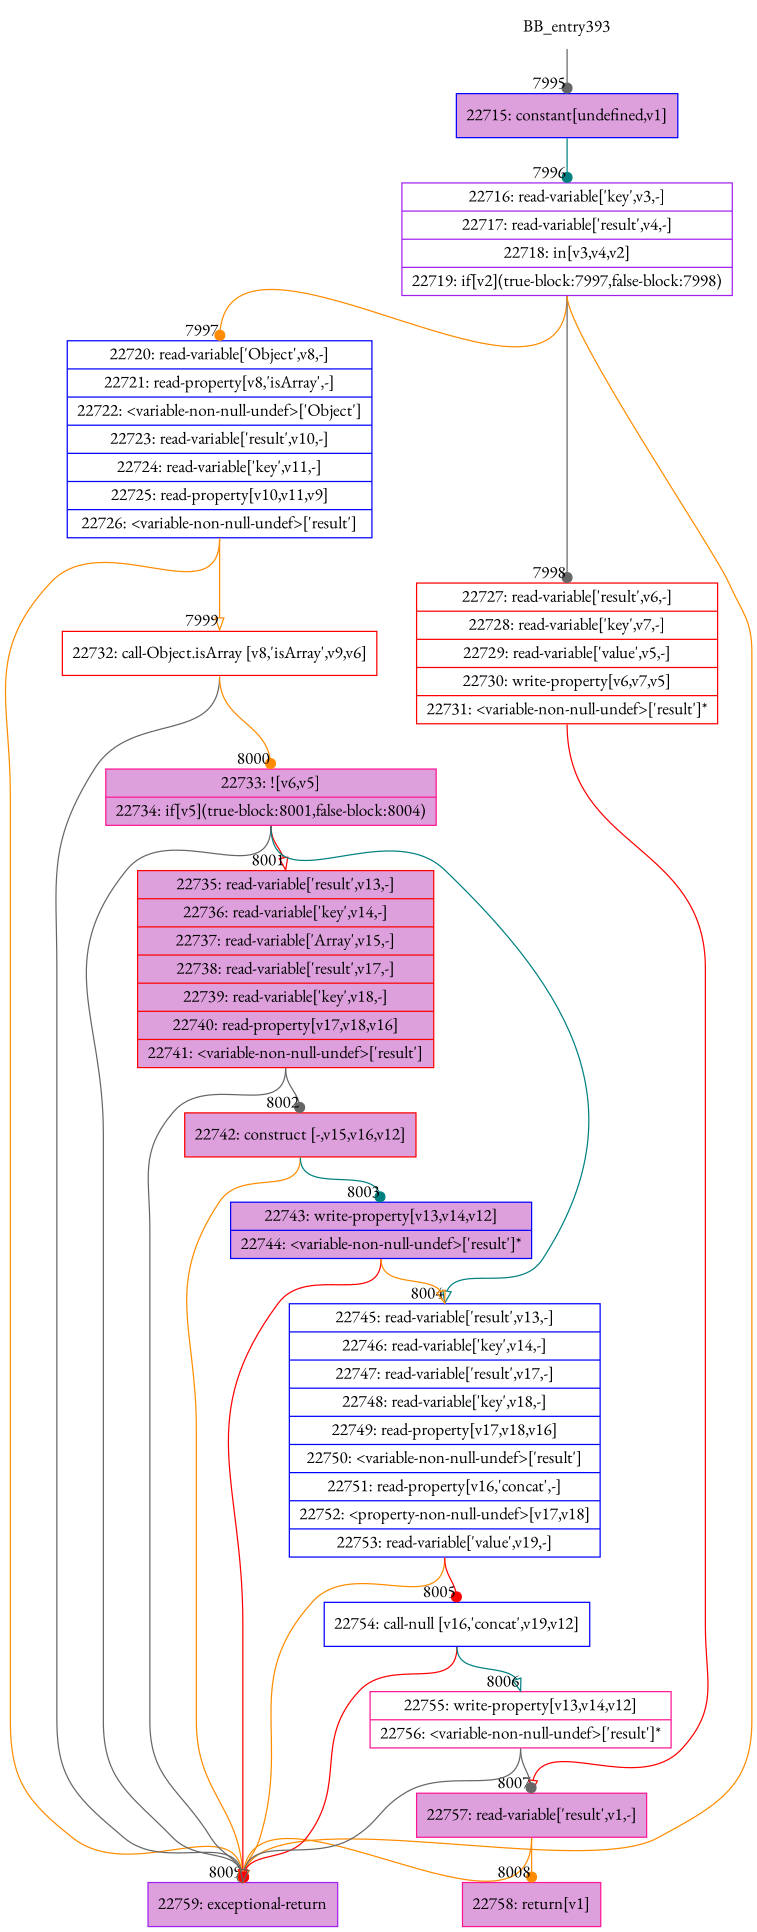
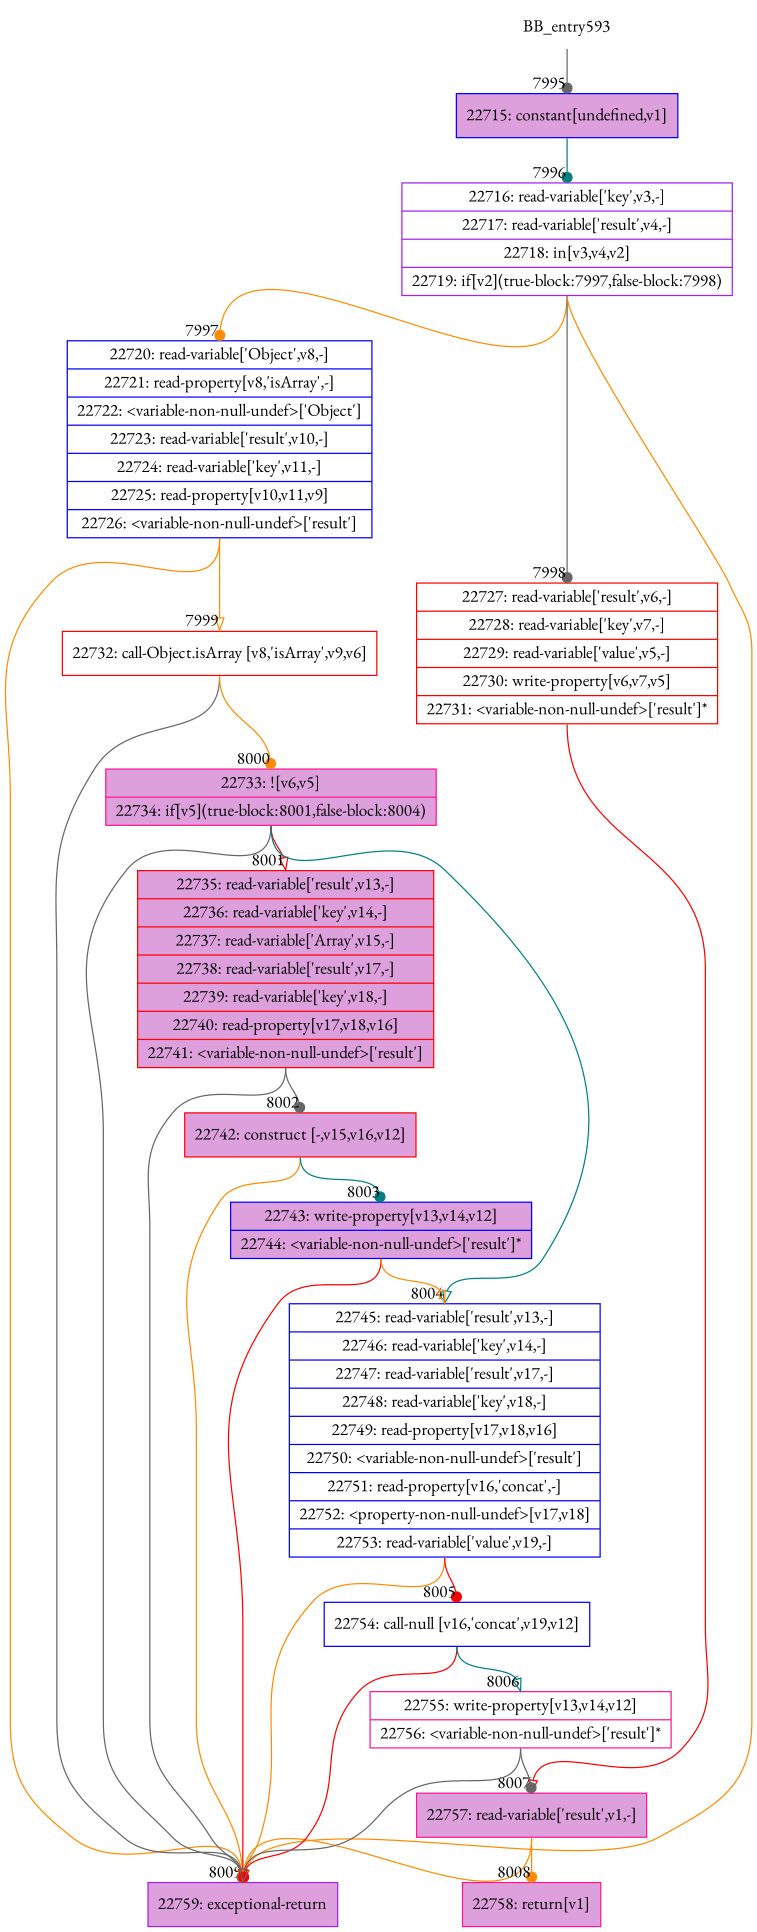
node "BB_entry393": label "BB_entry393" -> "BB_entry593"
